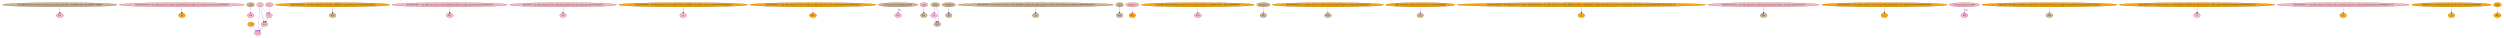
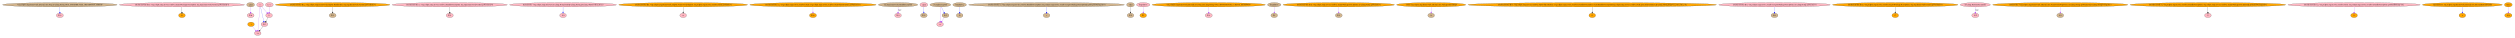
node "@long": label "@long" -> "@caughtexception"
edge "r33" -> "$r27": reversed
